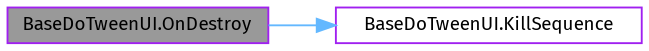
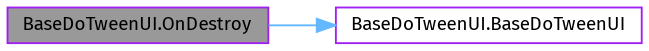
node "BaseDoTweenUI.KillSequence": label "BaseDoTweenUI.KillSequence" -> "BaseDoTweenUI.BaseDoTweenUI"
